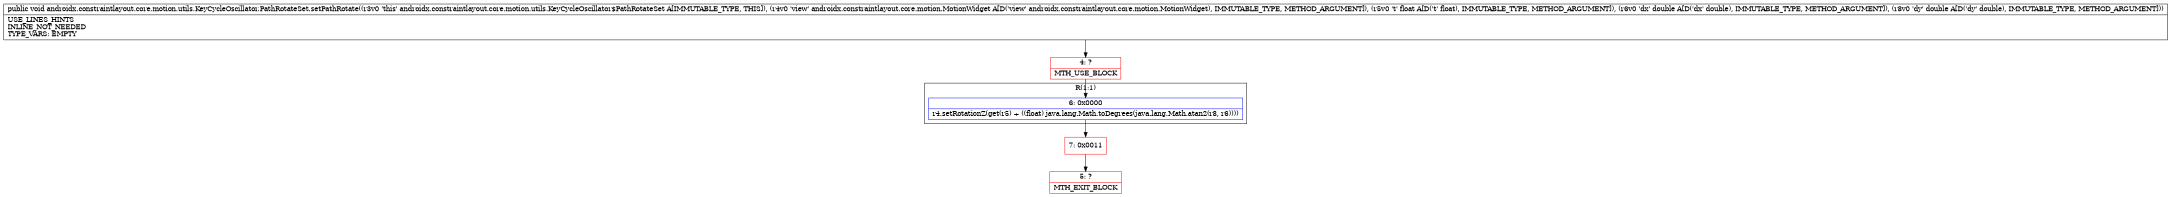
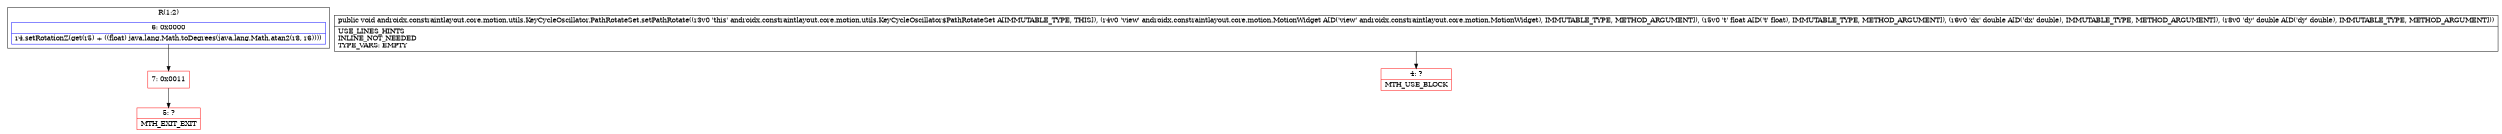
edge "4: ?" -> "6: 0x0000": removed
cluster "R(1:1)": label "R(1:1)" -> "R(1:2)"
node "5: ?": text "MTH_EXIT_BLOCK" -> "MTH_EXIT_EXIT"
